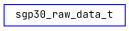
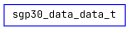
node "sgp30_raw_data_t": label "sgp30_raw_data_t" -> "sgp30_data_data_t"
